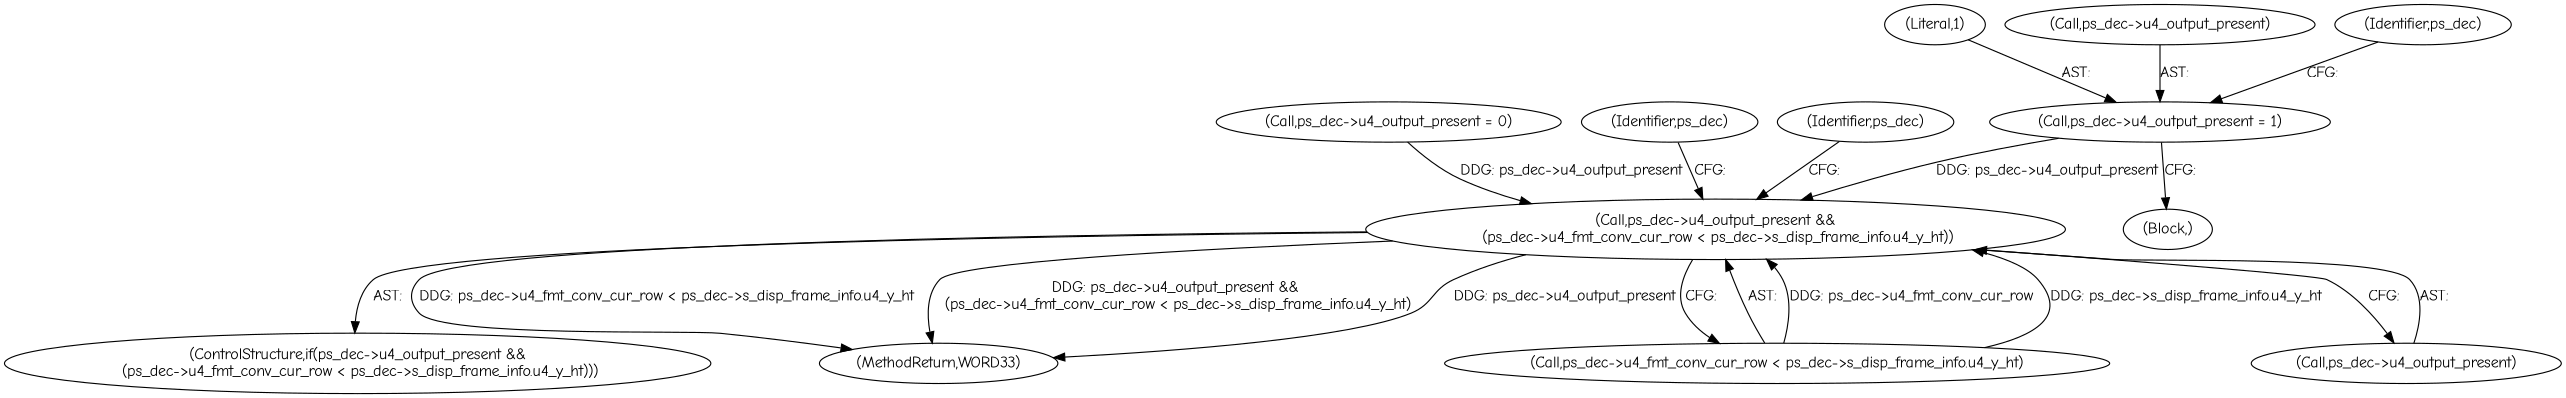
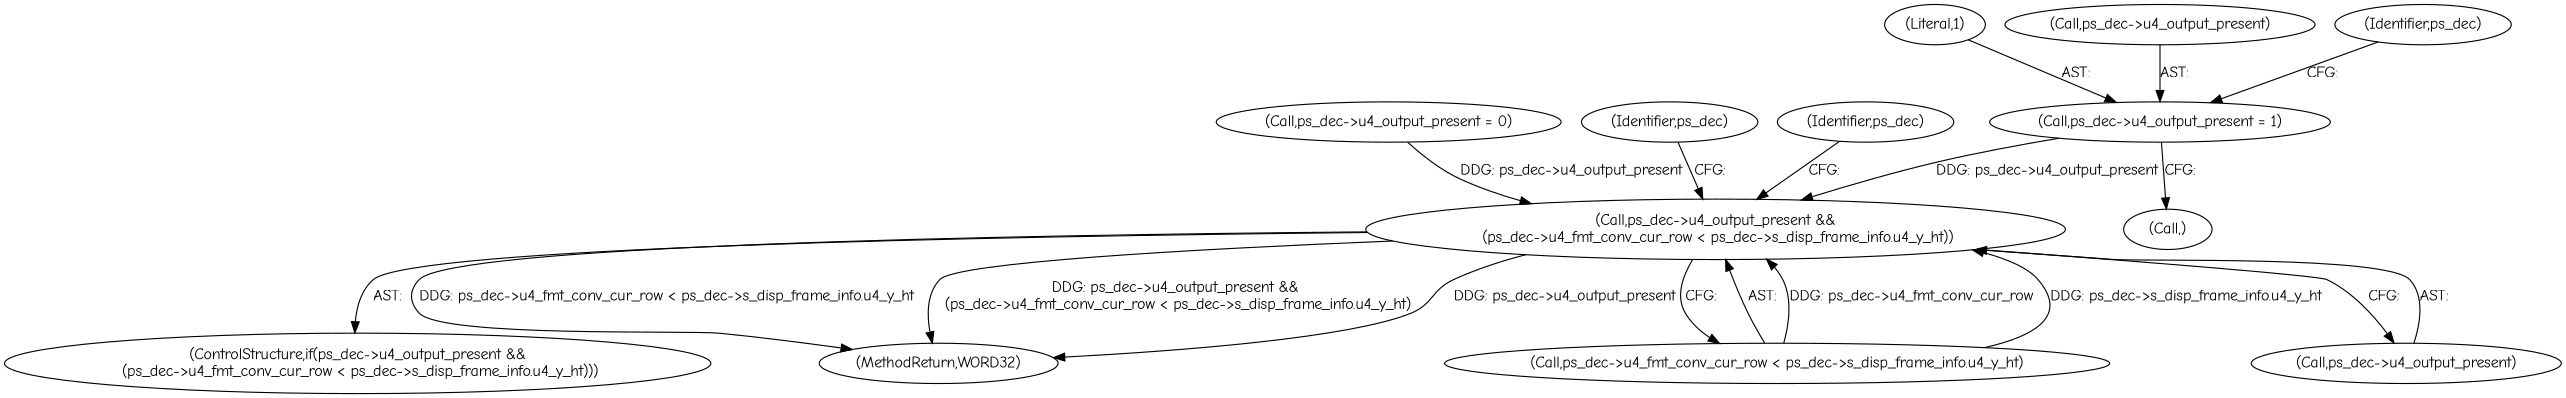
node "(Block,)": label "(Block,)" -> "(Call,)"
node "(MethodReturn,WORD33)": label "(MethodReturn,WORD33)" -> "(MethodReturn,WORD32)"
